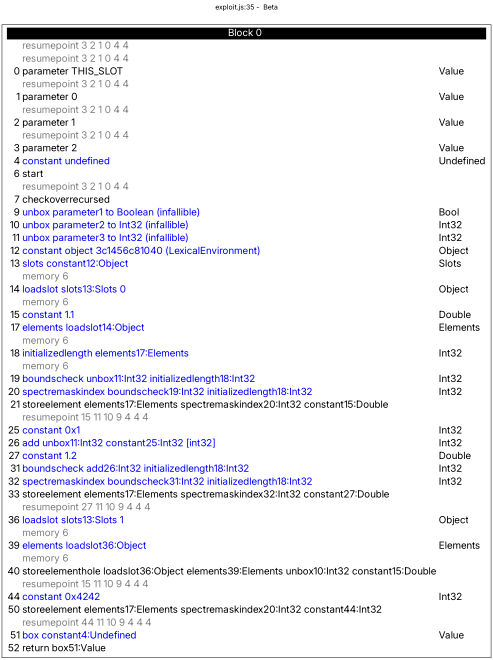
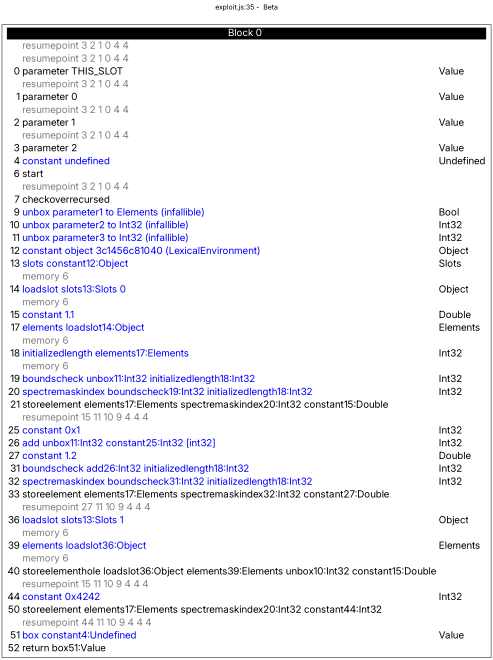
node "Block 0": text "unbox parameter1 to Boolean (infallible)" -> "unbox parameter1 to Elements (infallible)"
